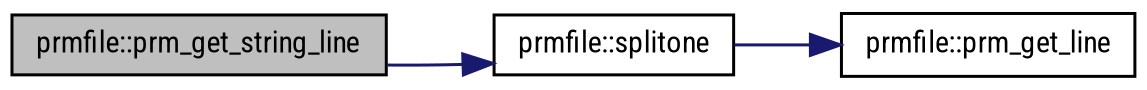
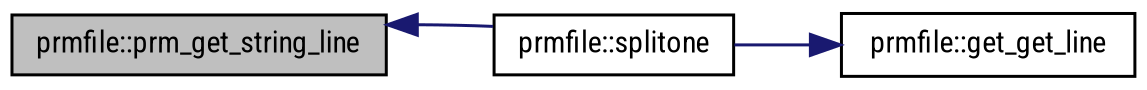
node "prmfile::prm_get_line": label "prmfile::prm_get_line" -> "prmfile::get_get_line"
edge "prmfile::prm_get_string_line" -> "prmfile::splitone": reversed
